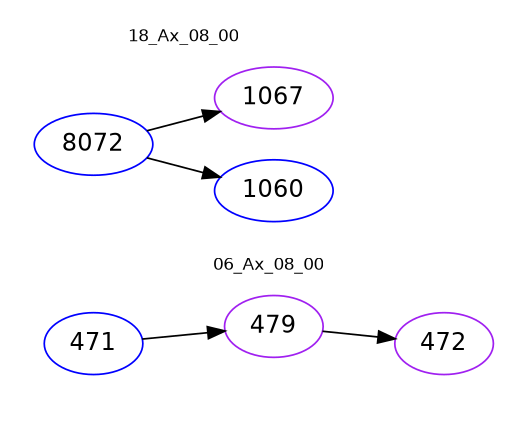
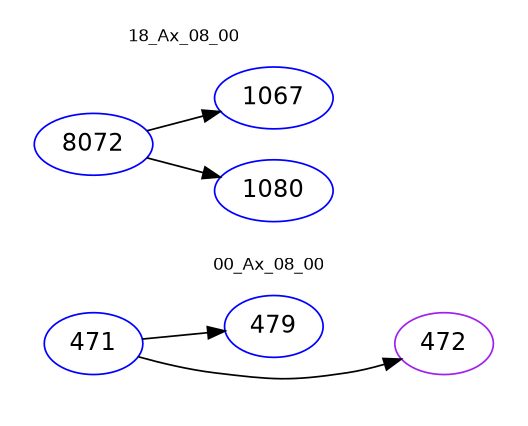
node "1067": color purple -> blue
node "1060": label "1060" -> "1080"
cluster "06_Ax_08_00": label "06_Ax_08_00" -> "00_Ax_08_00"
node "479": color purple -> blue
edge "479" -> "472": now "471" -> "472"
